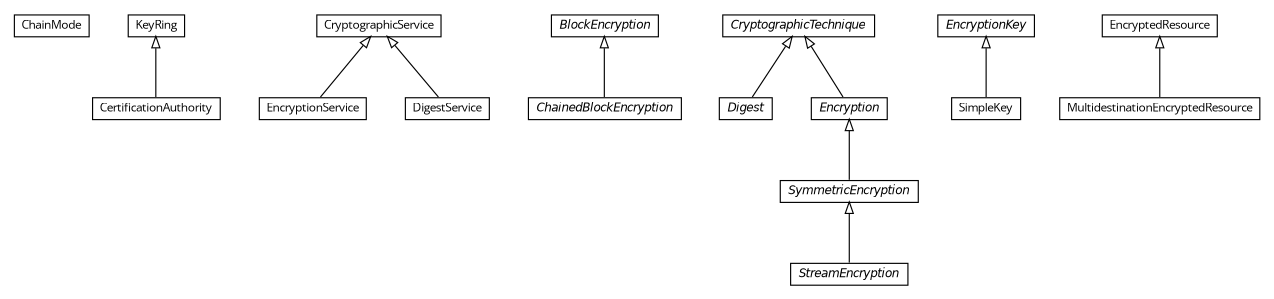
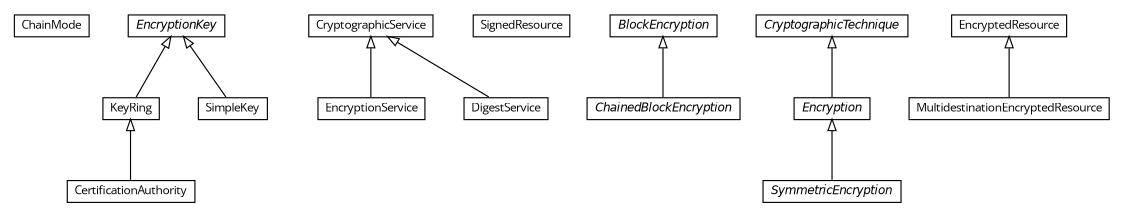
node "SignedResource": added
edge "KeyRing" -> "EncryptionKey": added
node "Digest": removed
node "StreamEncryption": removed
